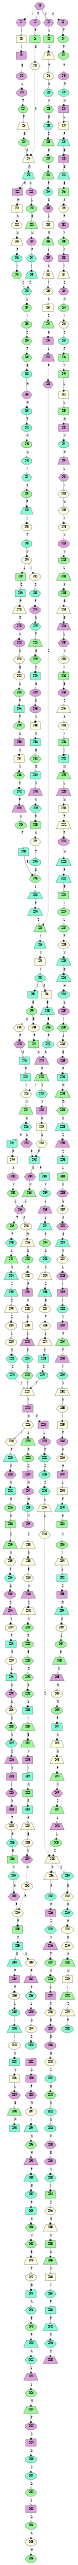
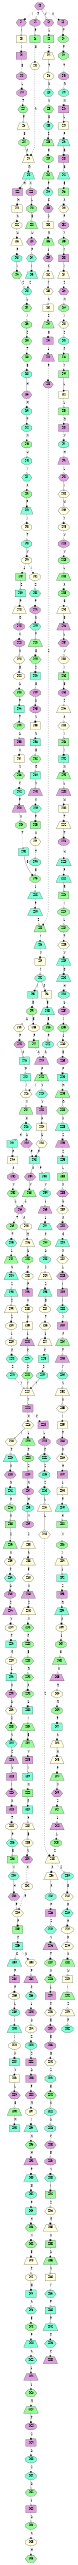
edge "S378" -> "S382": added, label "S"
